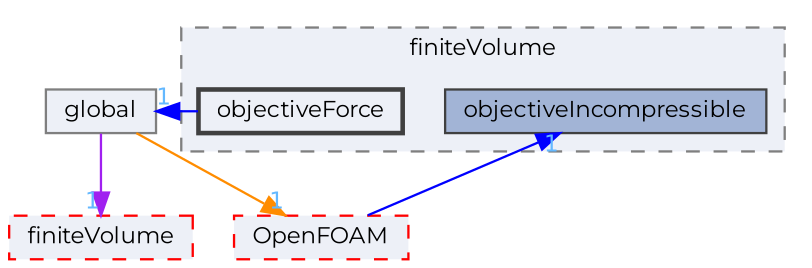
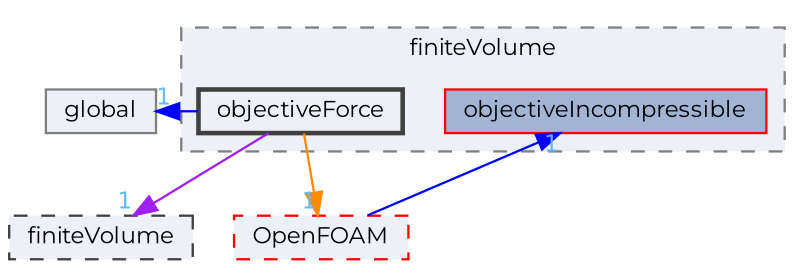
node "objectiveIncompressible": color grey25 -> red
edge "global" -> "finiteVolume": now "objectiveForce" -> "finiteVolume"
edge "global" -> "OpenFOAM": now "objectiveForce" -> "OpenFOAM"
node "finiteVolume": color red -> grey25
